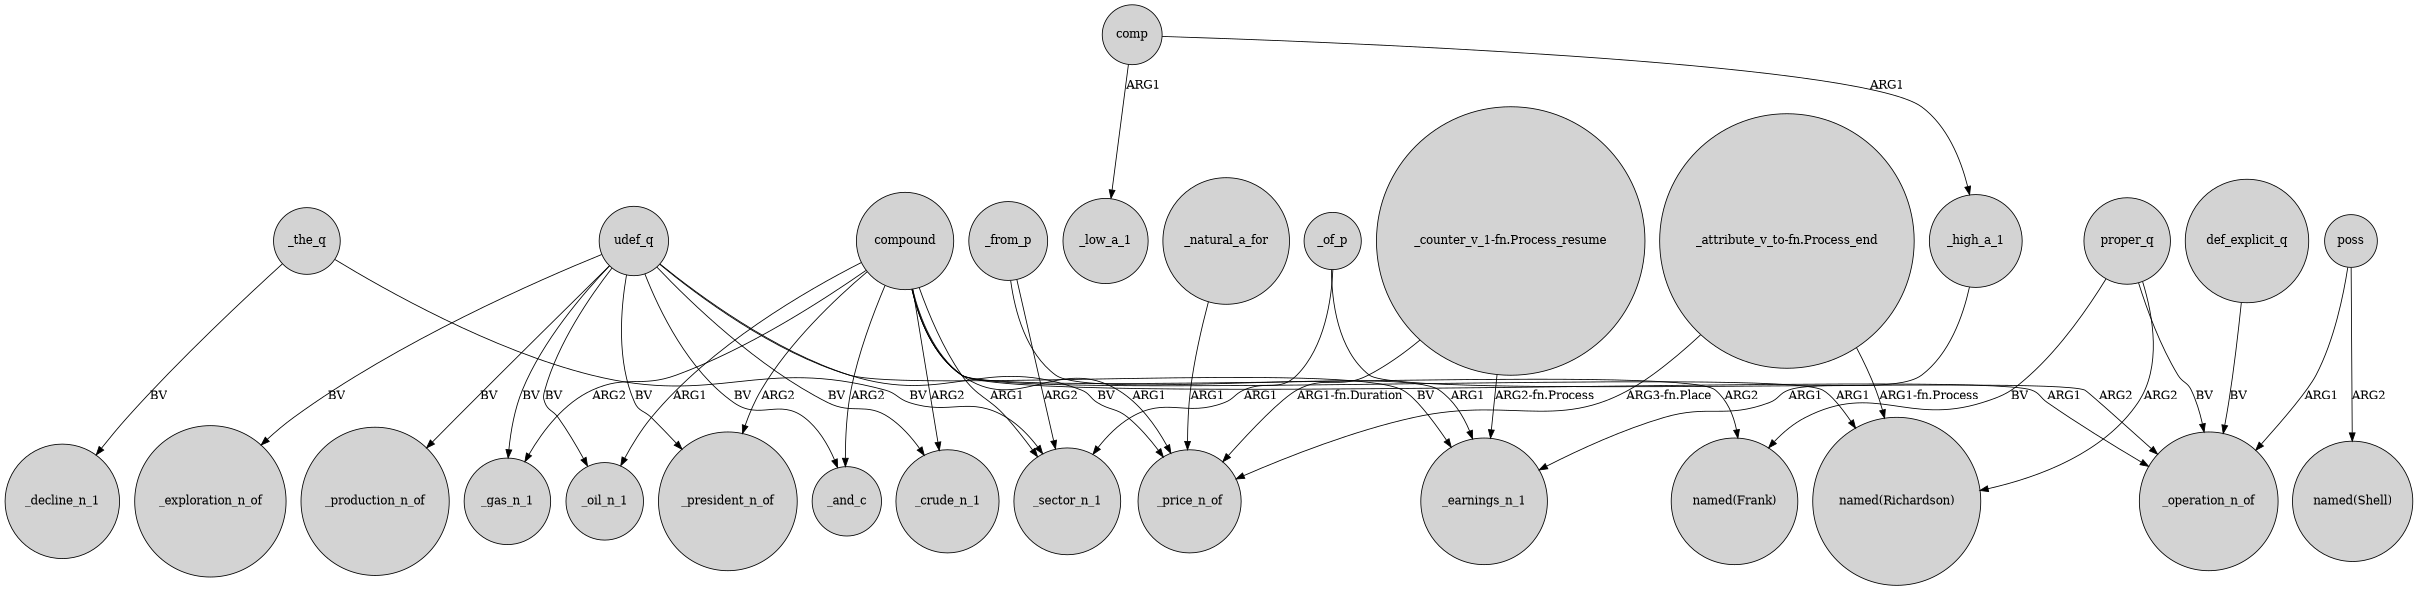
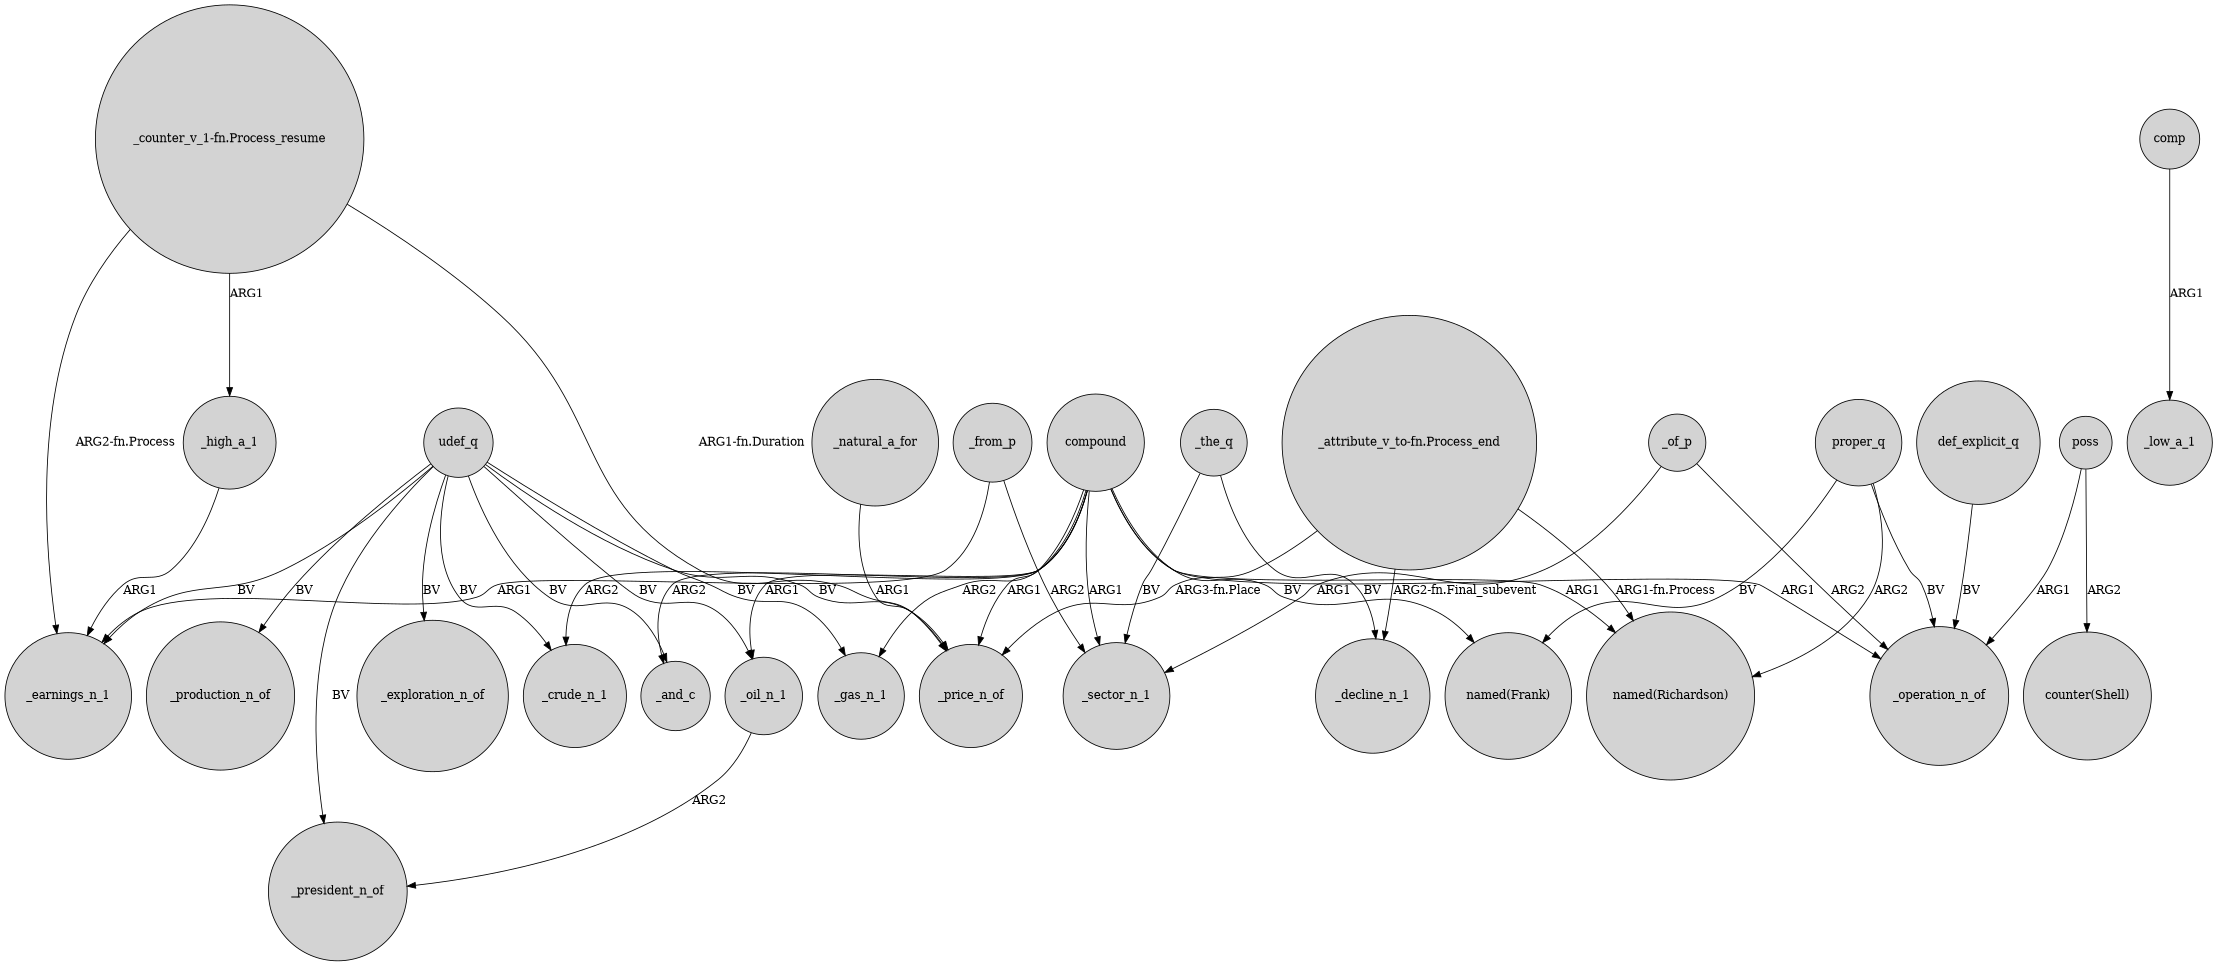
edge "comp" -> "_high_a_1": now "_counter_v_1-fn.Process_resume" -> "_high_a_1"
edge "compound" -> "_president_n_of": now "_oil_n_1" -> "_president_n_of"
edge "compound" -> "named(Frank)": label "ARG2" -> "BV"
node "named(Shell)": label "named(Shell)" -> "counter(Shell)"
edge "_attribute_v_to-fn.Process_end" -> "_decline_n_1": added, label "ARG2-fn.Final_subevent"
